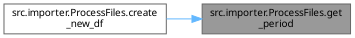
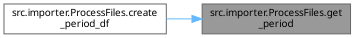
node "src.importer.ProcessFiles.create _new_df": label "src.importer.ProcessFiles.create _new_df" -> "src.importer.ProcessFiles.create _period_df"
